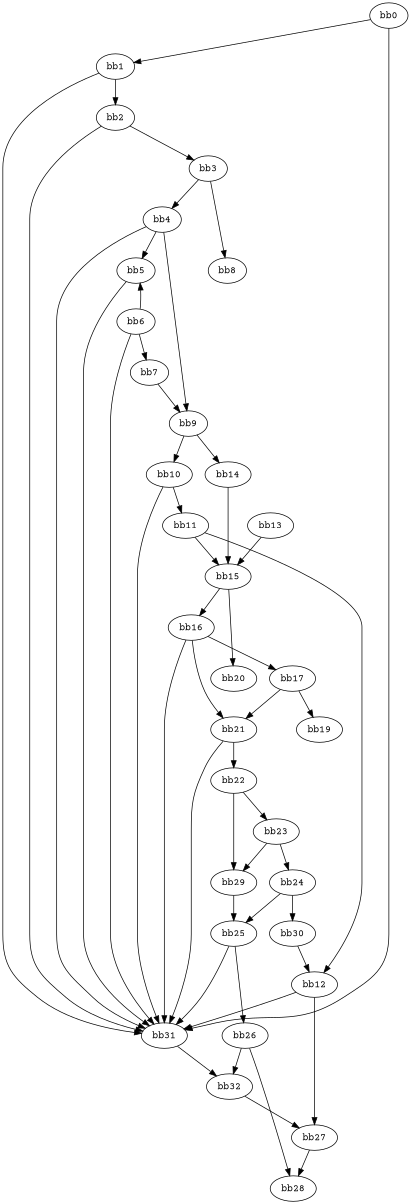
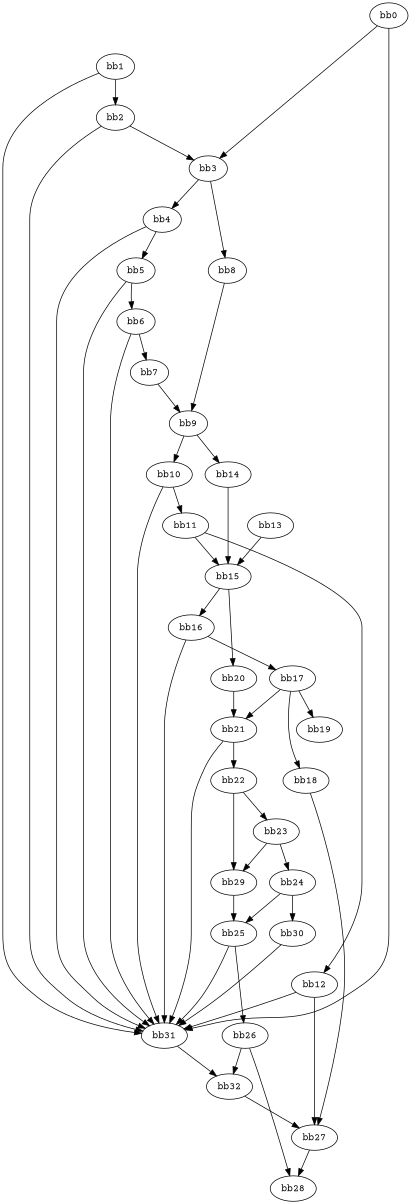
edge "bb0" -> "bb1": now "bb0" -> "bb3"
edge "bb6" -> "bb5": reversed
edge "bb4" -> "bb9": now "bb8" -> "bb9"
edge "bb16" -> "bb21": now "bb20" -> "bb21"
node "bb18": added
edge "bb30" -> "bb12": now "bb30" -> "bb31"
